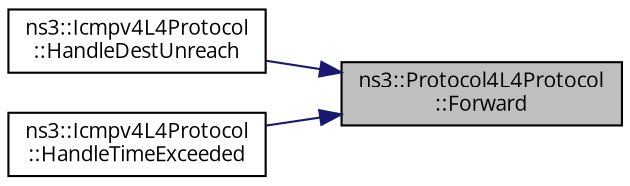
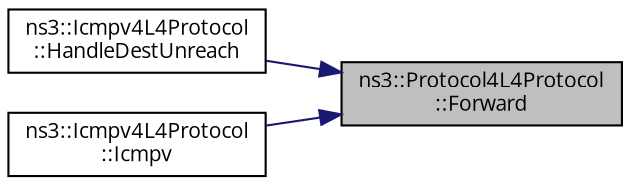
node "ns3::Icmpv4L4Protocol ::HandleTimeExceeded": label "ns3::Icmpv4L4Protocol ::HandleTimeExceeded" -> "ns3::Icmpv4L4Protocol ::Icmpv"
